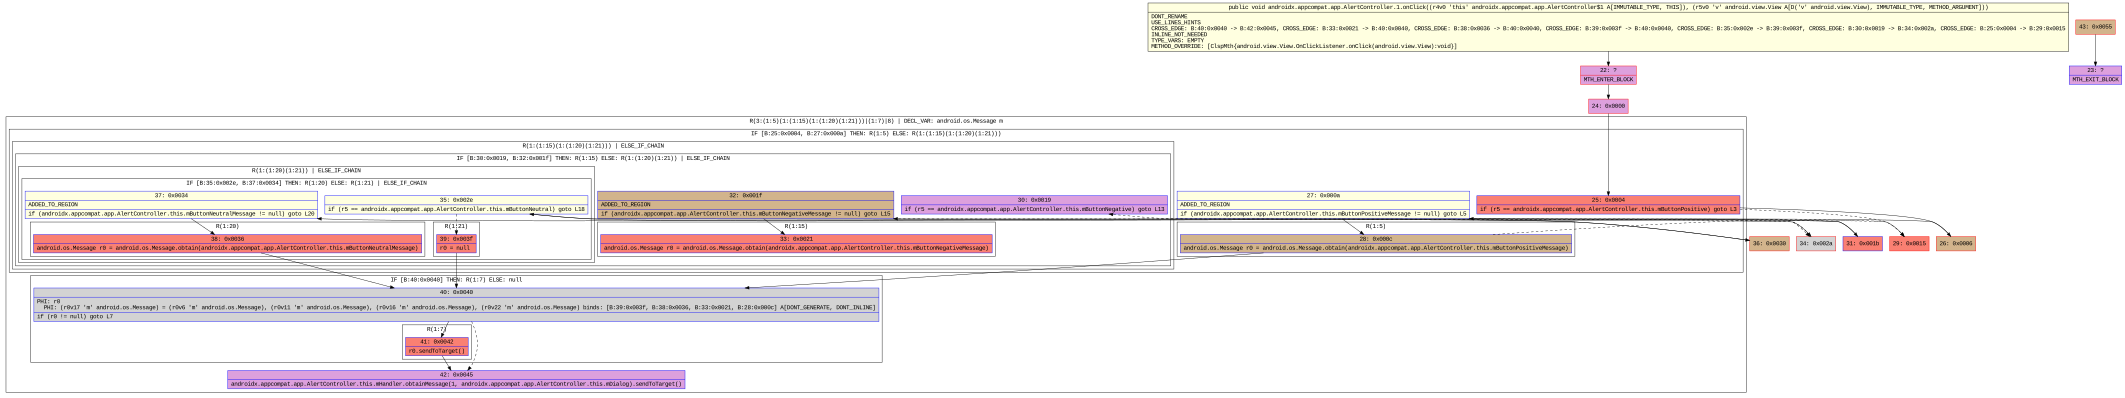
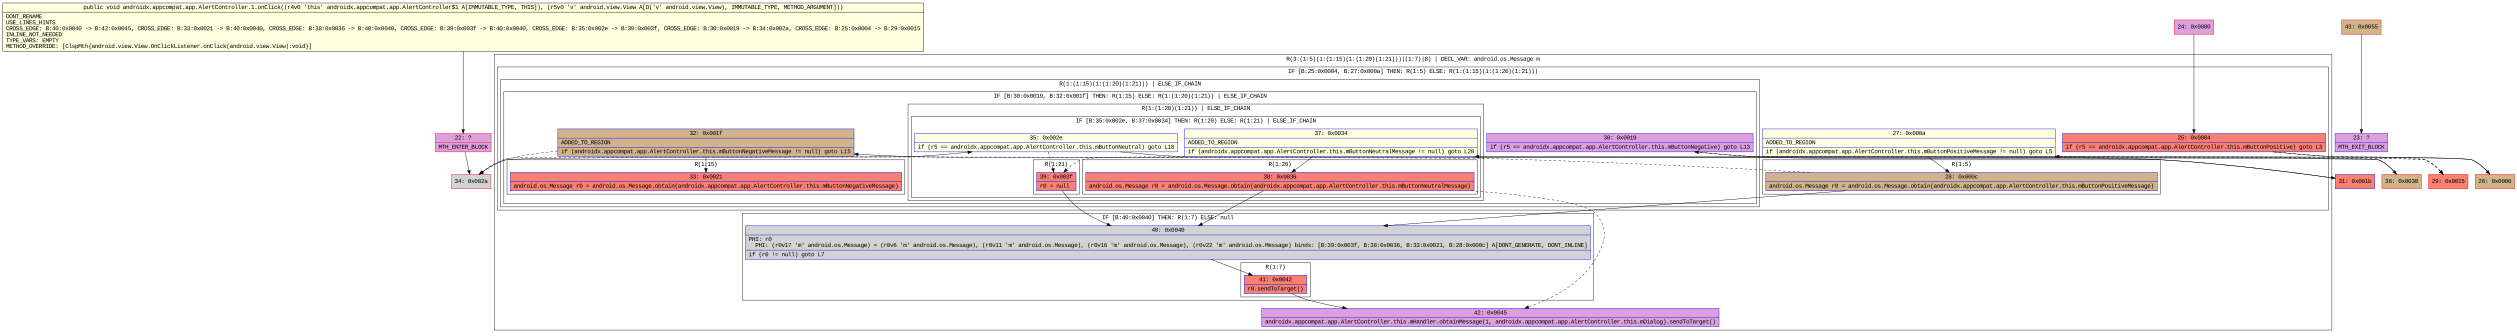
edge "22: ?" -> "24: 0x0000": now "22: ?" -> "34: 0x002a"
edge "37: 0x0034" -> "39: 0x003f": added
edge "27: 0x000a" -> "31: 0x001b": now "30: 0x0019" -> "31: 0x001b"
edge "40: 0x0040" -> "42: 0x0045": now "38: 0x0036" -> "42: 0x0045"
